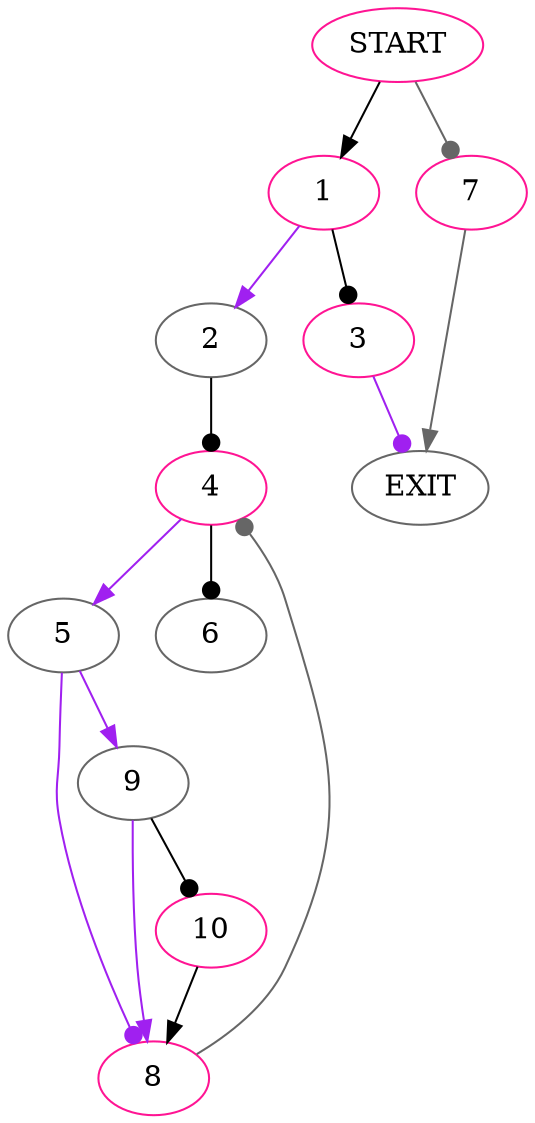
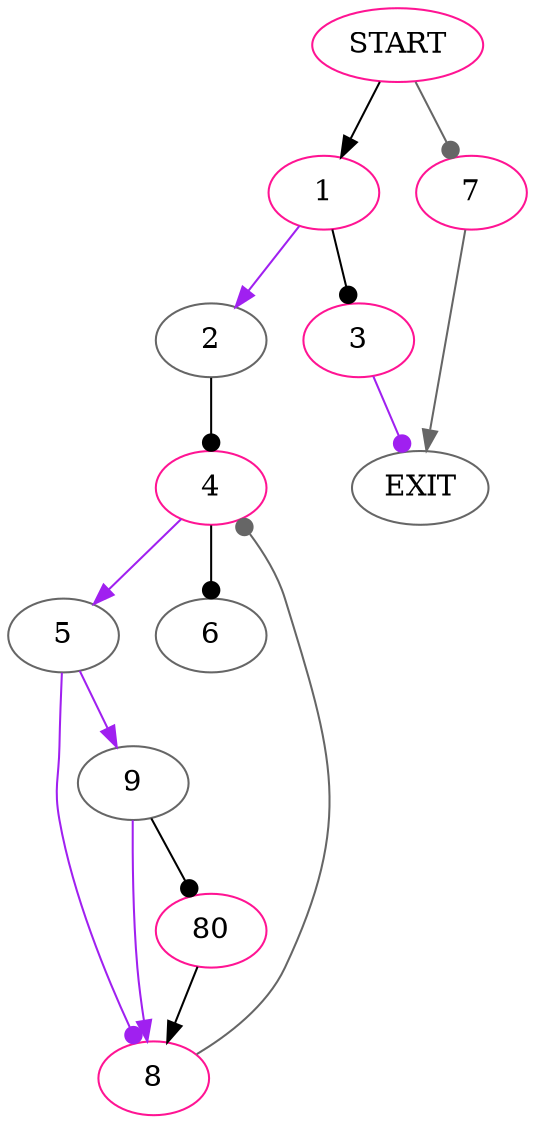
node "10": label "10" -> "80"
